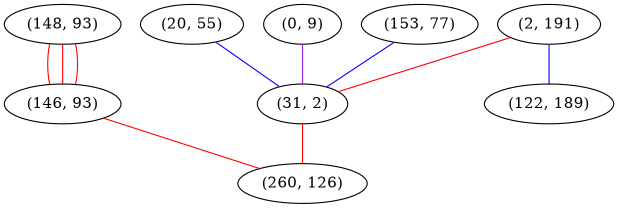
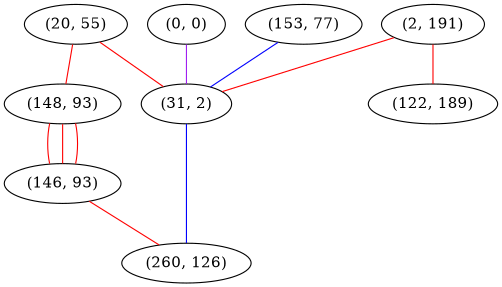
node "(0, 9)": label "(0, 9)" -> "(0, 0)"
edge "(20, 55)" -- "(148, 93)": added
edge "(20, 55)" -- "(31, 2)": color blue -> red
edge "(2, 191)" -- "(122, 189)": color blue -> red
edge "(31, 2)" -- "(260, 126)": color red -> blue
